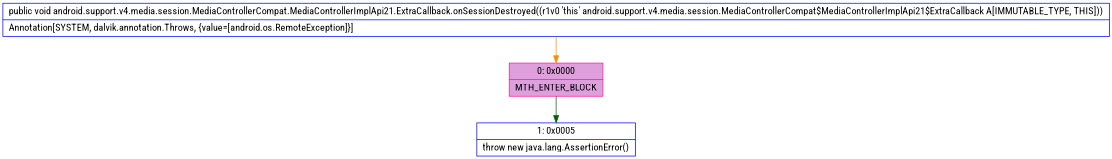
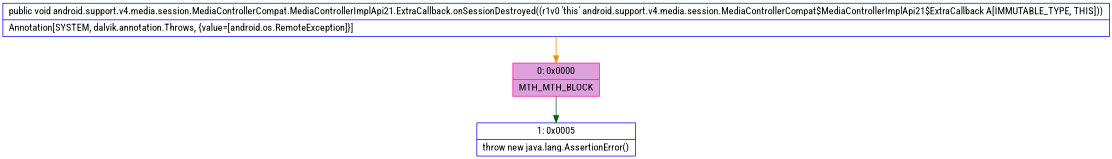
node "0: 0x0000": text "MTH_ENTER_BLOCK" -> "MTH_MTH_BLOCK"
